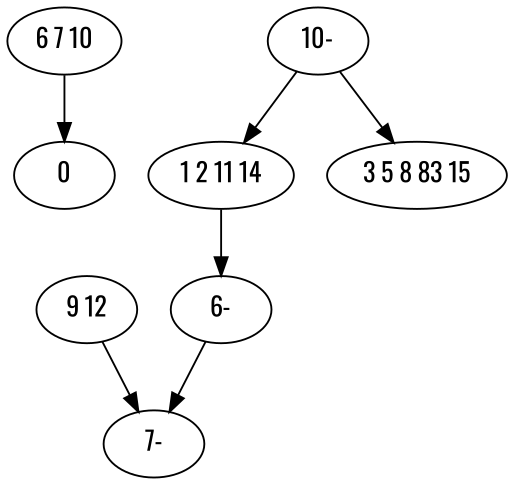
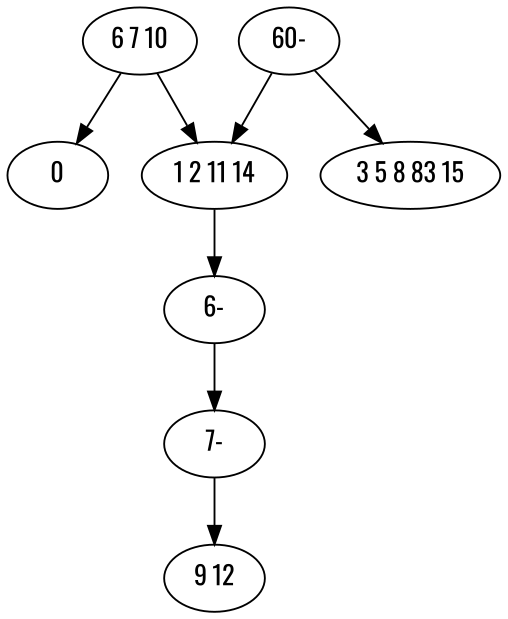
node "10-": label "10-" -> "60-"
edge "6 7 10" -> "1 2 11 14": added
edge "9 12" -> "7-": reversed
